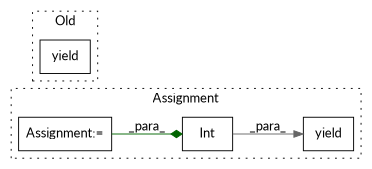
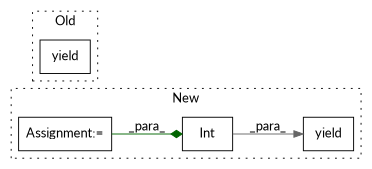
cluster "Assignment": label "Assignment" -> "New"
